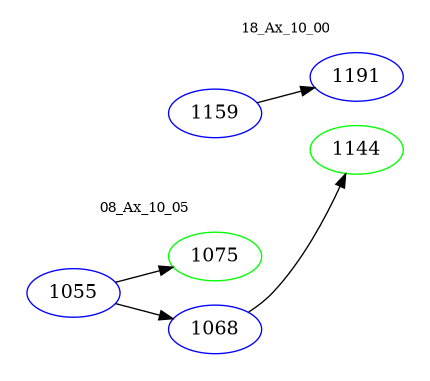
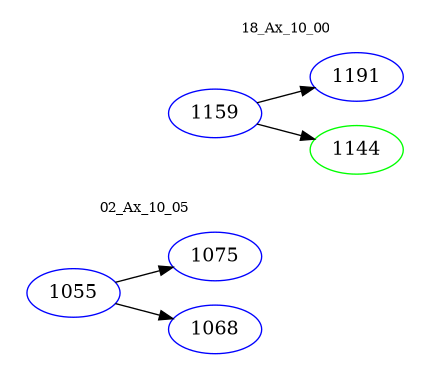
cluster "08_Ax_10_05": label "08_Ax_10_05" -> "02_Ax_10_05"
edge "1068" -> "1144": now "1159" -> "1144"
node "1075": color green -> blue
